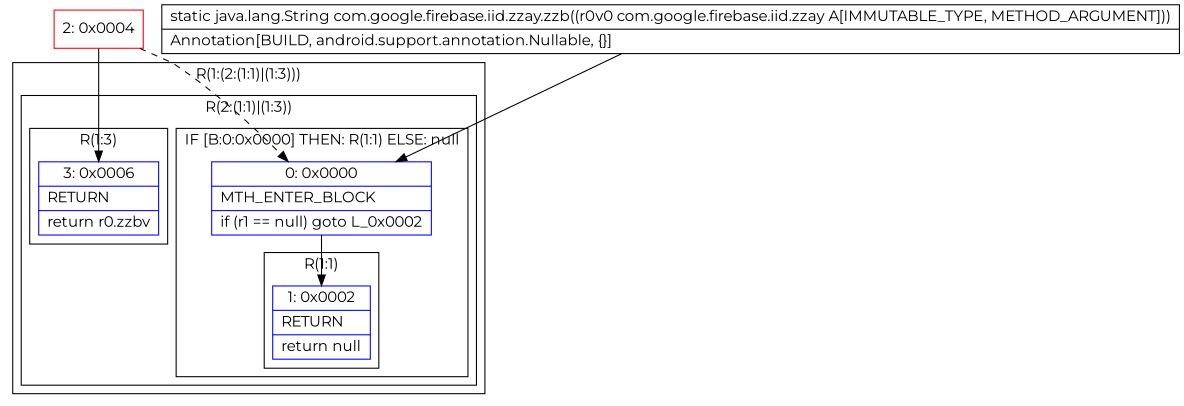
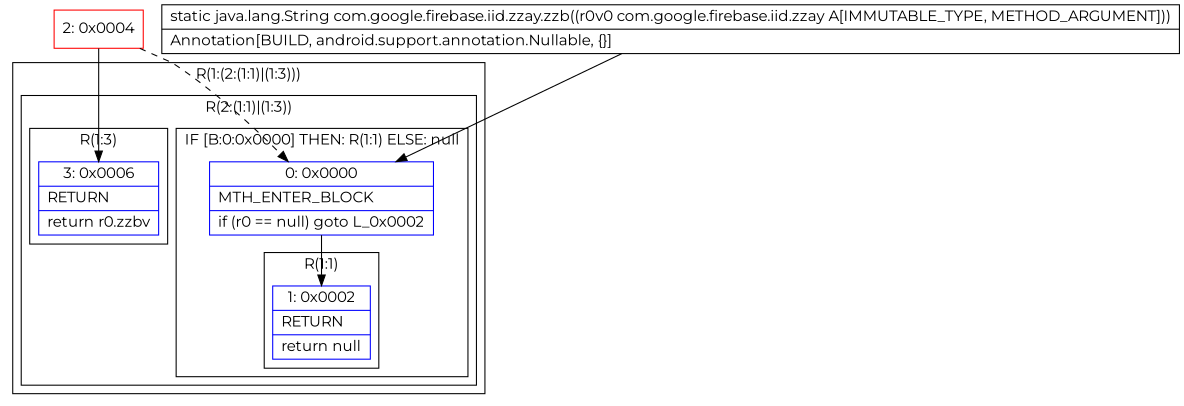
node "0: 0x0000": text "if (r1 == null) goto L_0x0002" -> "if (r0 == null) goto L_0x0002"
